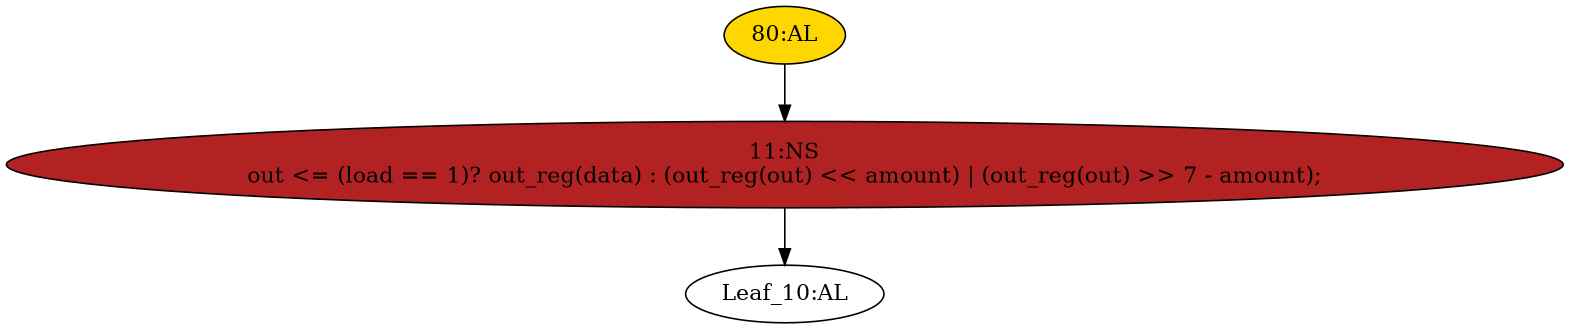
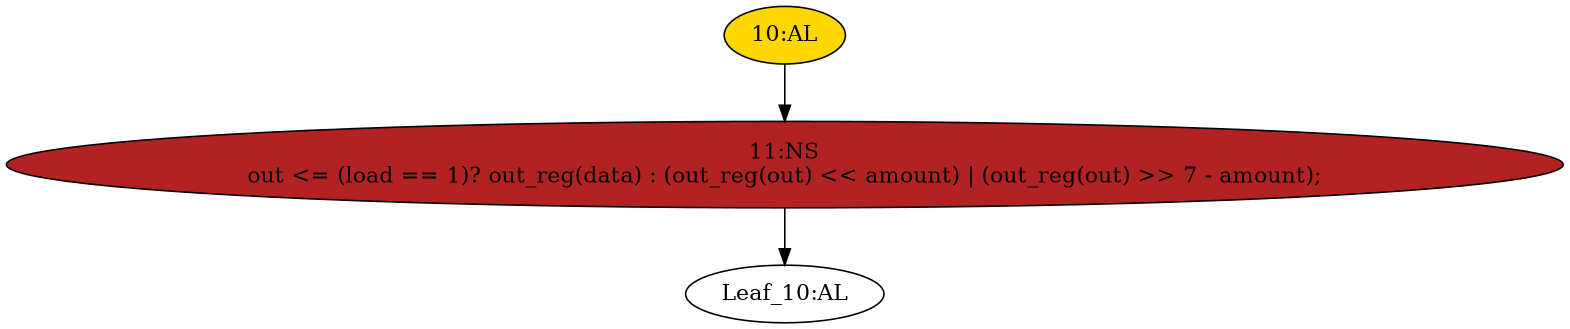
node "80:AL": label "80:AL" -> "10:AL"
